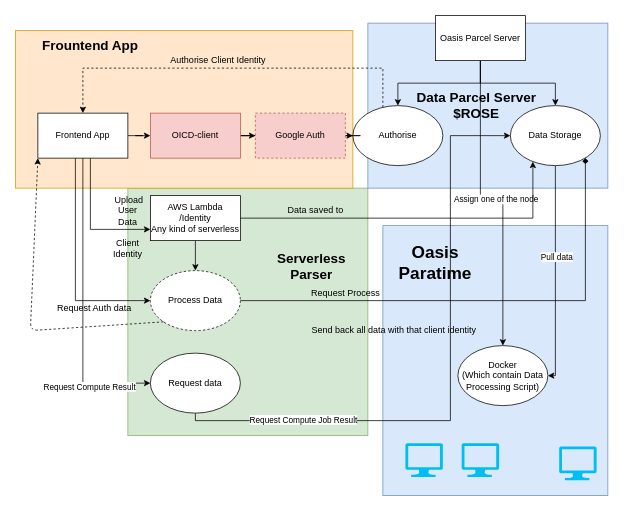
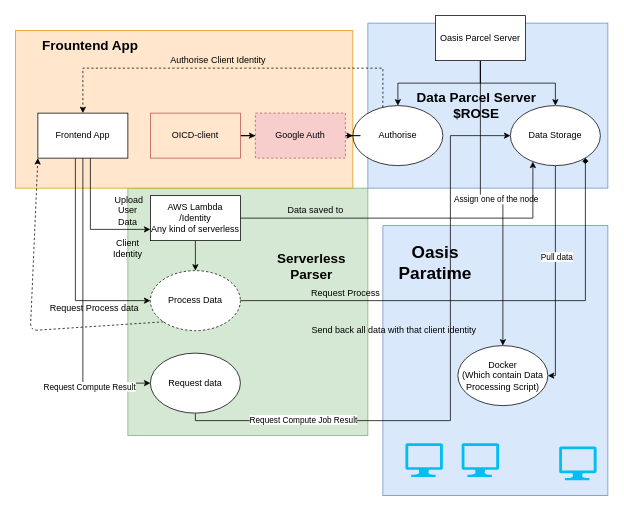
edge "Frontend App" -> "OICD-client": removed
node "OICD-client": fillcolor #f8cecc -> #ffe6cc
node "Request Auth data": label "Request Auth data" -> "Request Process data"
